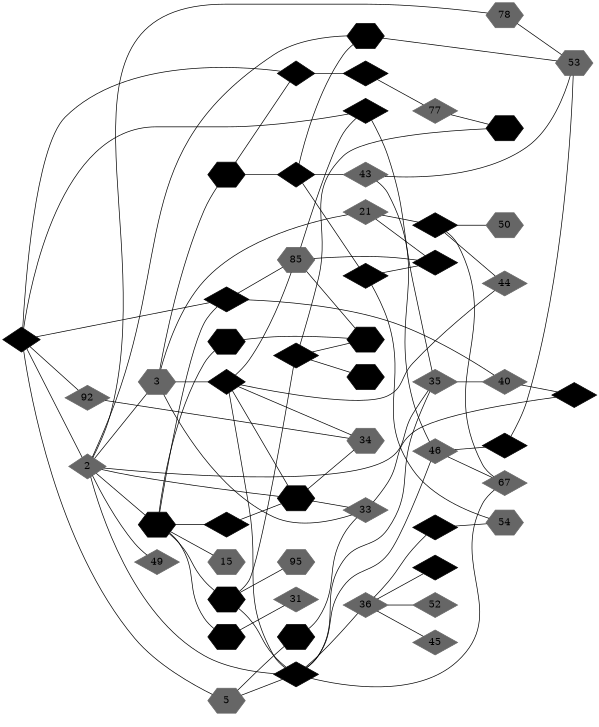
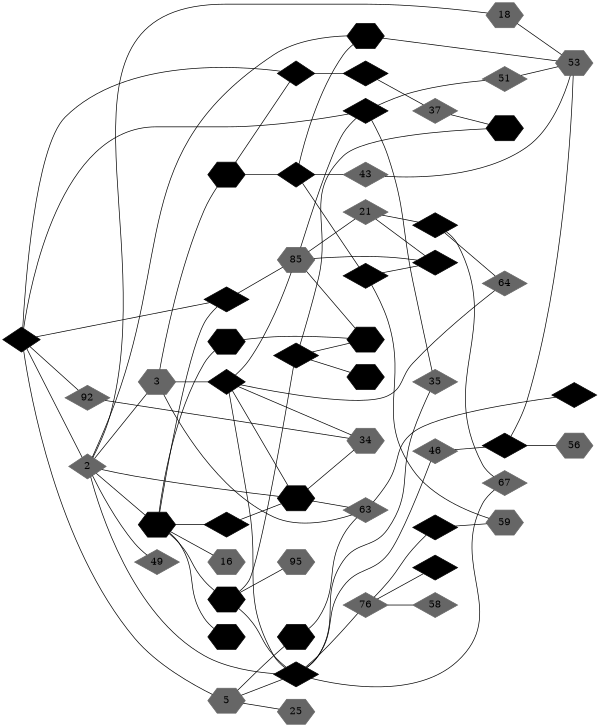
node "78": label "78" -> "18"
node "51": added
node "77": label "77" -> "37"
node "50": removed
edge "21" -- "3": now "21" -- "85"
node "44": label "44" -> "64"
edge "43" -- "46": removed
node "40": removed
node "56": added
edge "46" -- "67": removed
edge "35" -- "2": removed
node "33": label "33" -> "63"
node "54": label "54" -> "59"
node "15": label "15" -> "16"
node "31": removed
node "36": label "36" -> "76"
node "52": label "52" -> "58"
node "45": removed
node "25": added
